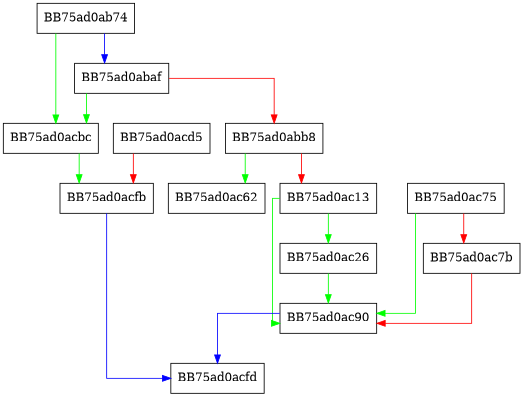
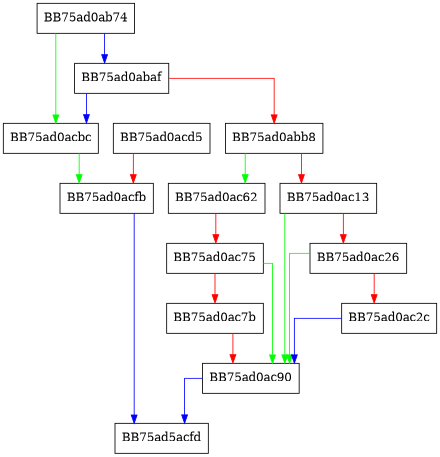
edge "BB75ad0abaf" -> "BB75ad0acbc": color green -> blue
edge "BB75ad0ac62" -> "BB75ad0ac75": added
edge "BB75ad0ac13" -> "BB75ad0ac26": color green -> red
node "BB75ad0ac2c": added
node "BB75ad0acfd": label "BB75ad0acfd" -> "BB75ad5acfd"
